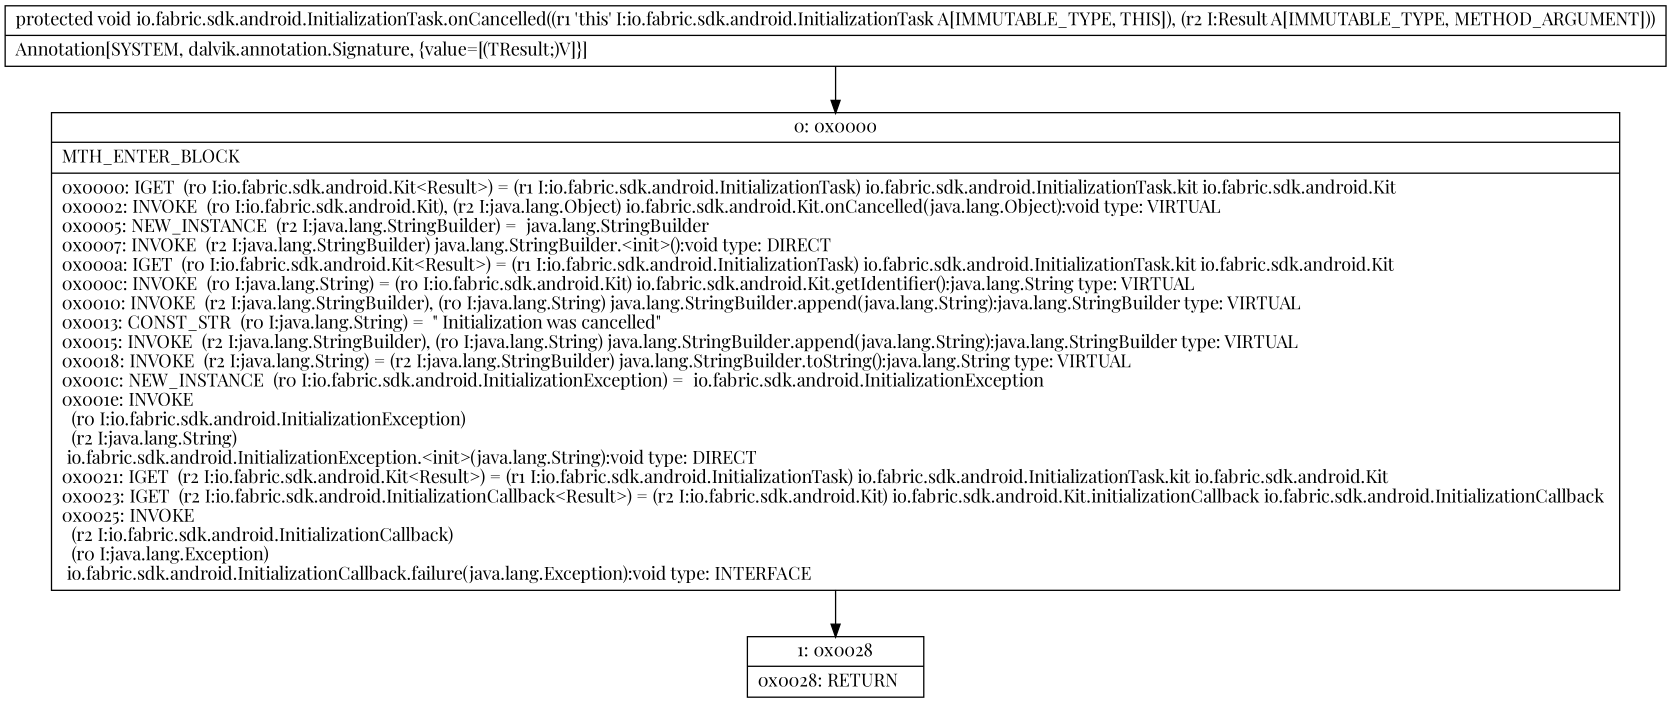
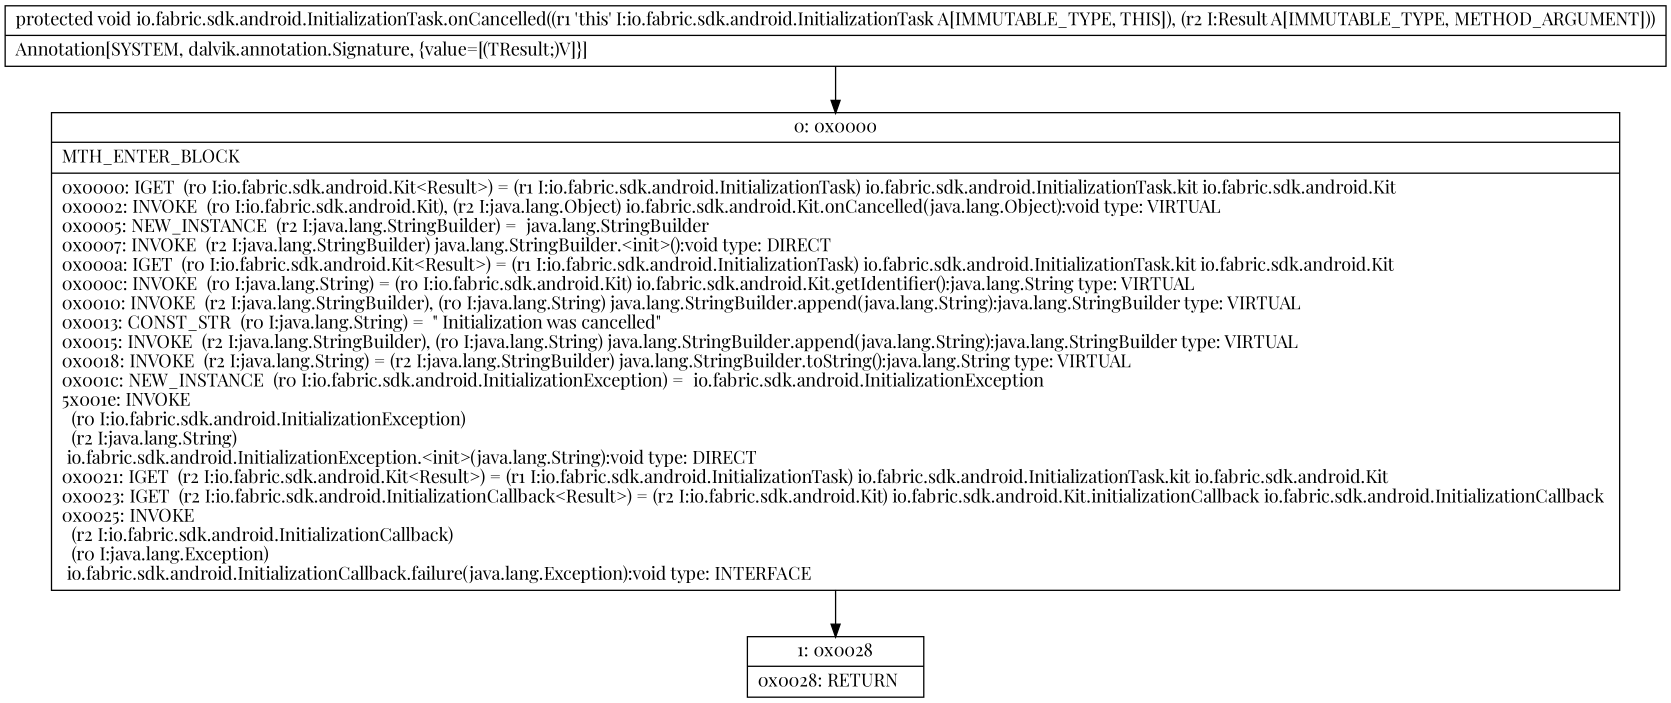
node "0: 0x0000": text "0x001e: INVOKE" -> "5x001e: INVOKE"
